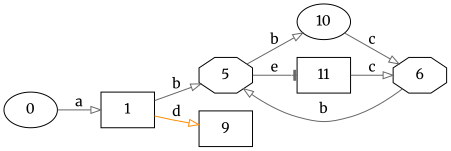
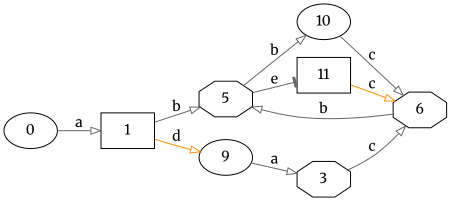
edge "11" -> "6": color gray40 -> darkorange
node "9": shape box -> ellipse
node "3": added
